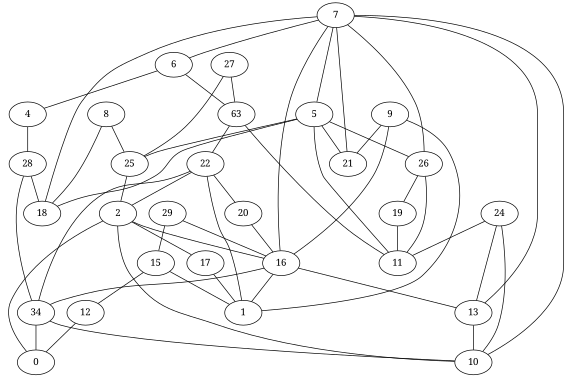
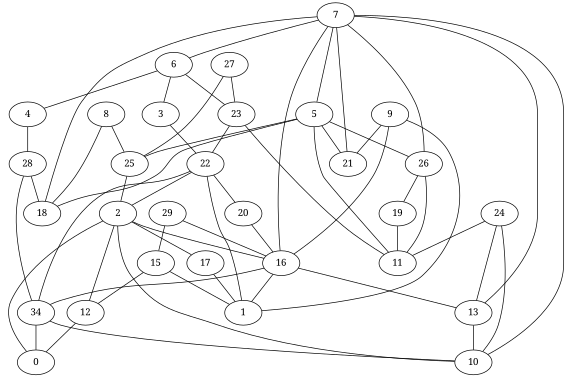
node "3": added
node "63": label "63" -> "23"
edge "2" -- "12": added
